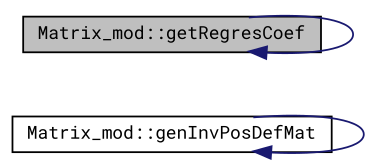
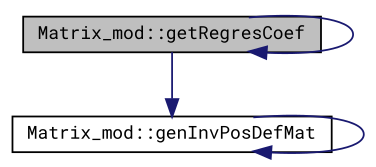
edge "Matrix_mod::getRegresCoef" -> "Matrix_mod::genInvPosDefMat": added
